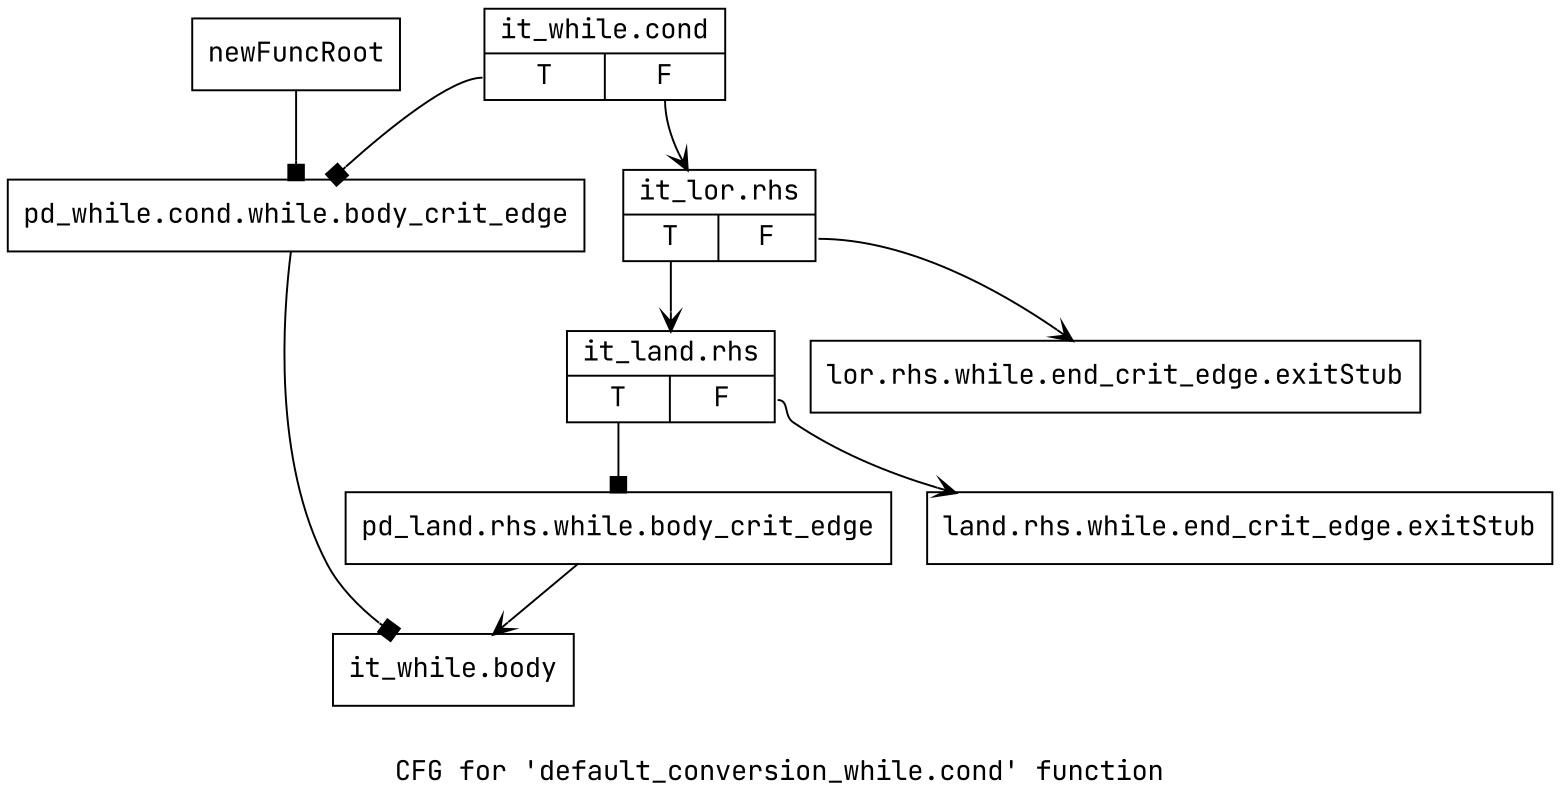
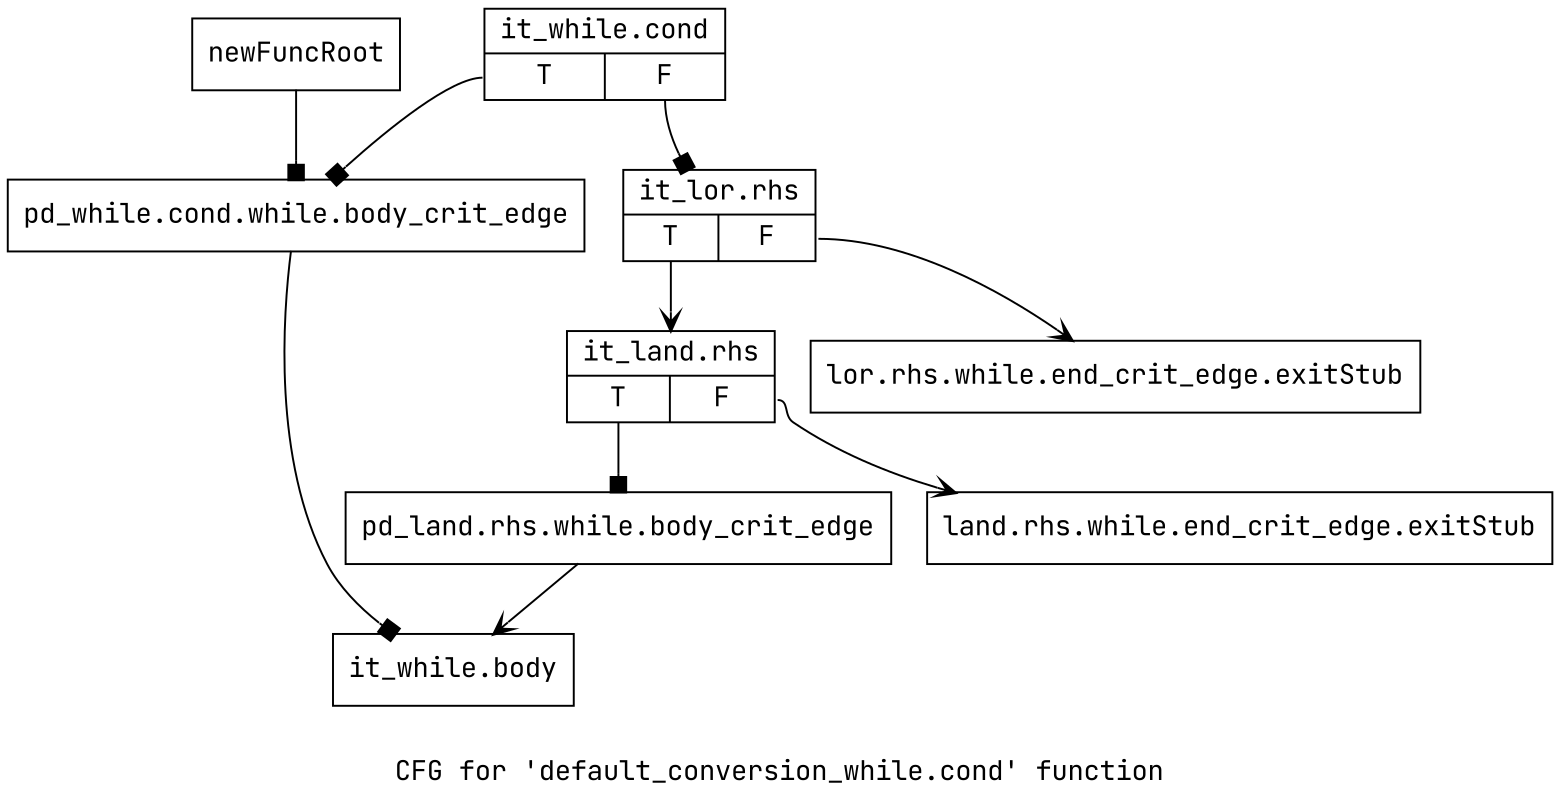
edge "it_while.cond" -> "it_lor.rhs": arrowhead vee -> box
